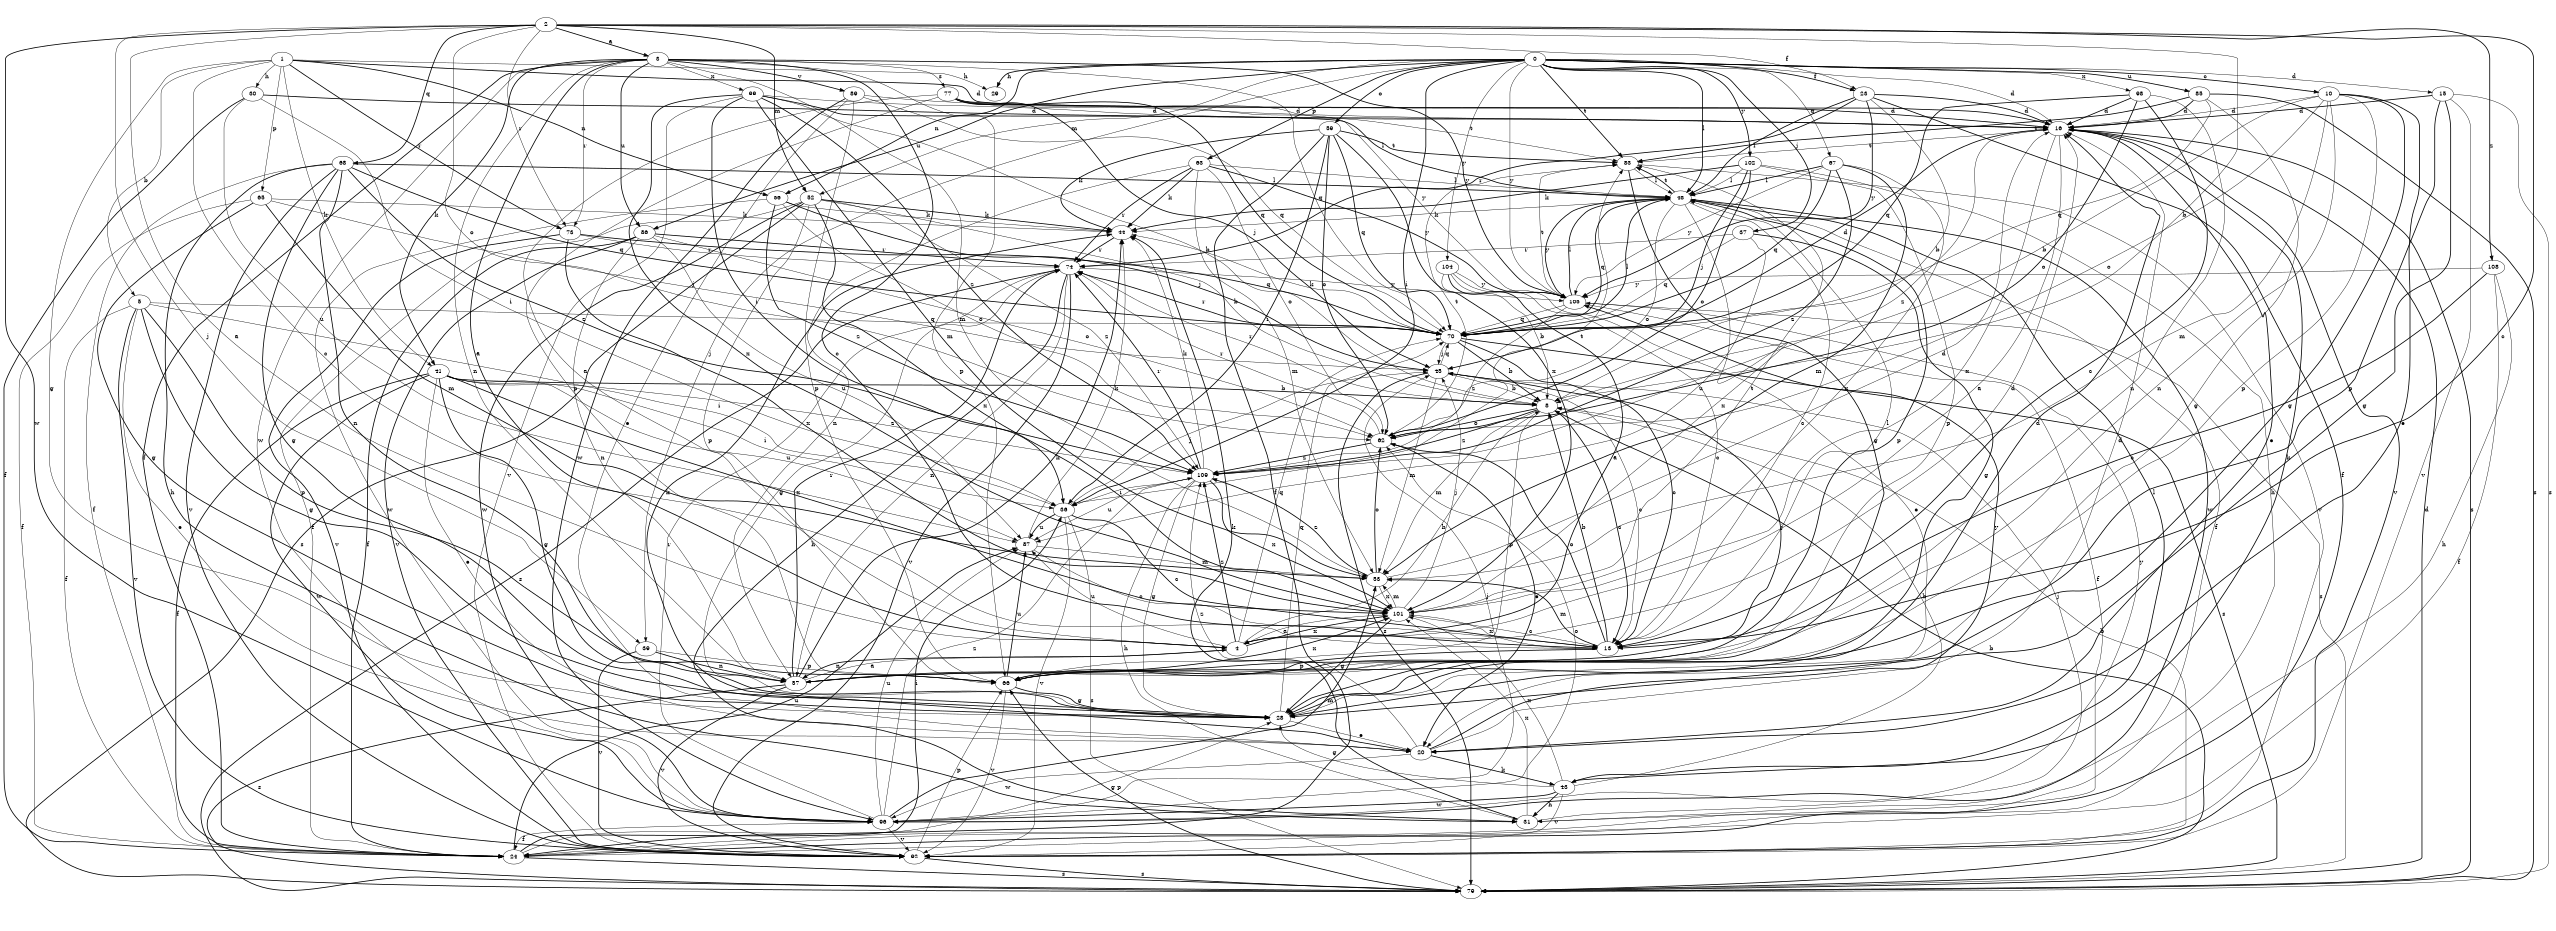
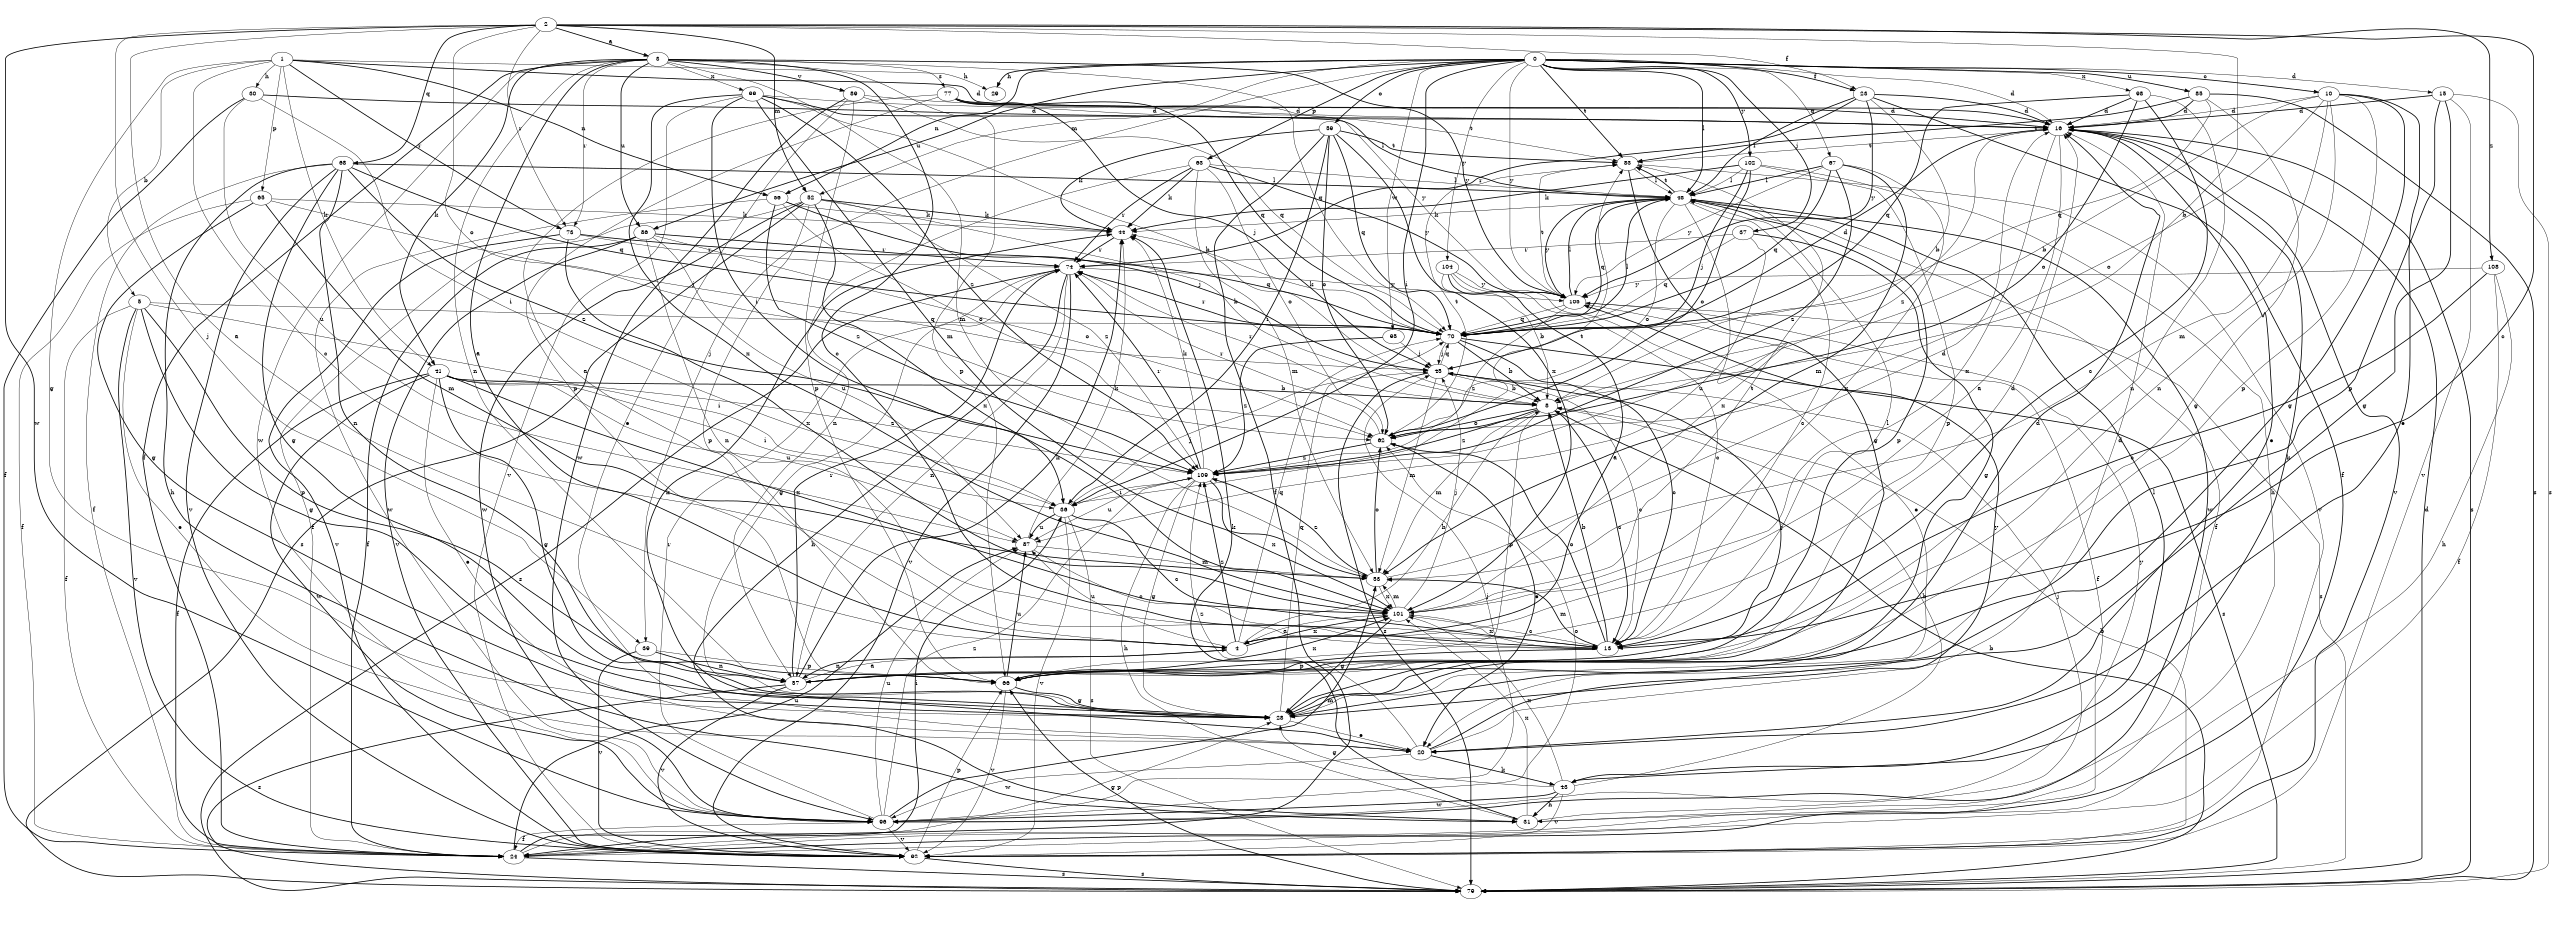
node "95": added
edge "86" -> "57": now "86" -> "13"
